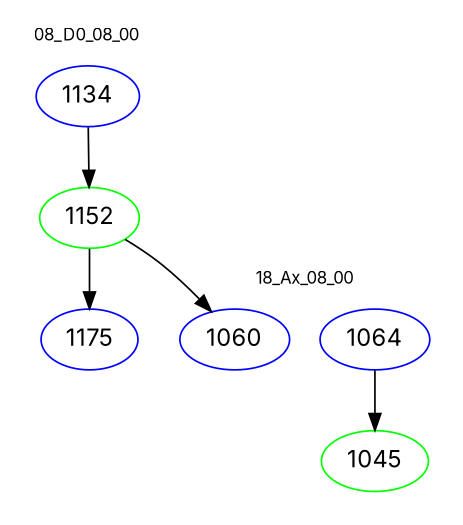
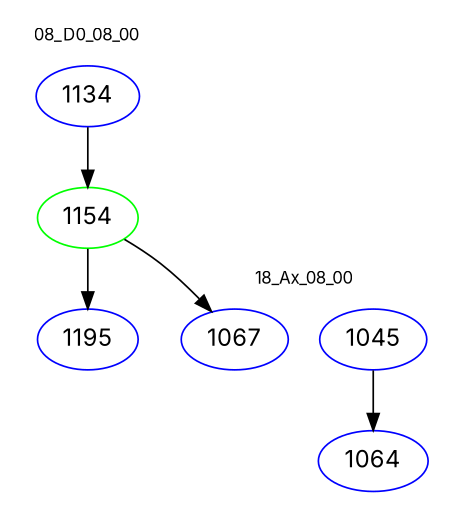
node "1152": label "1152" -> "1154"
node "1175": label "1175" -> "1195"
node "1060": label "1060" -> "1067"
edge "1064" -> "1045": reversed
node "1045": color green -> blue
